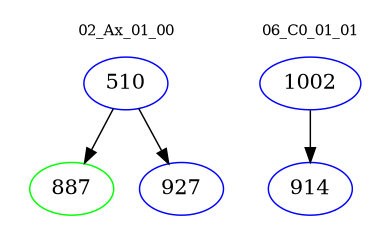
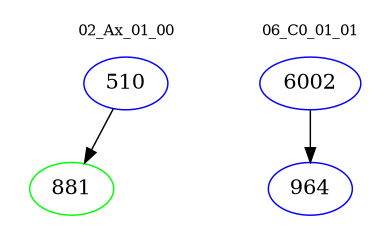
node "1002": label "1002" -> "6002"
node "887": label "887" -> "881"
node "927": removed
node "914": label "914" -> "964"
